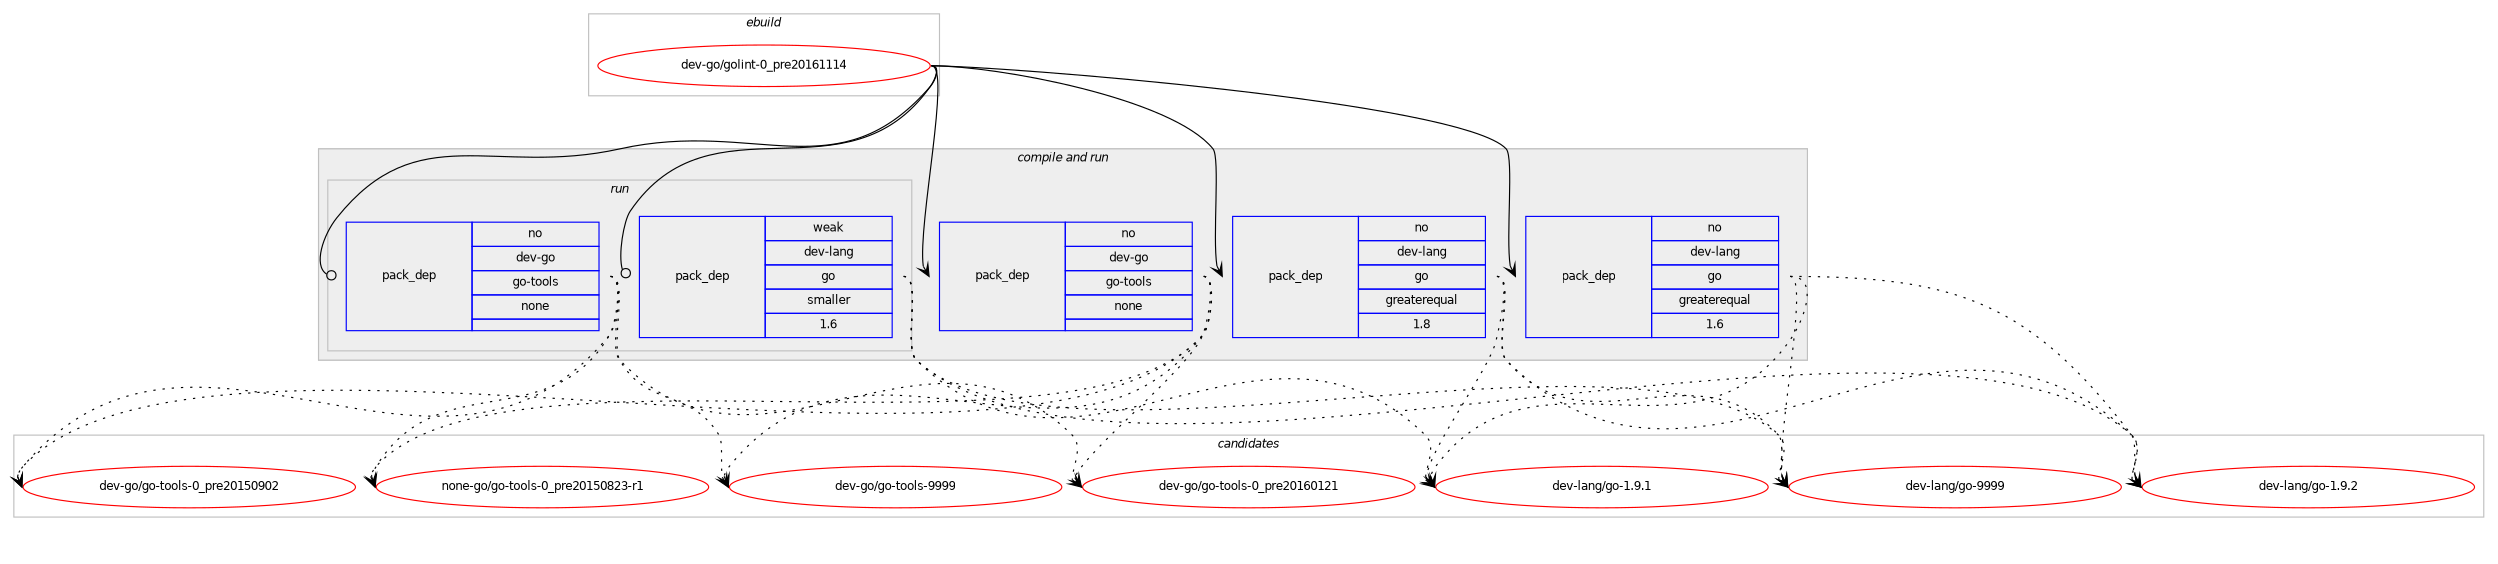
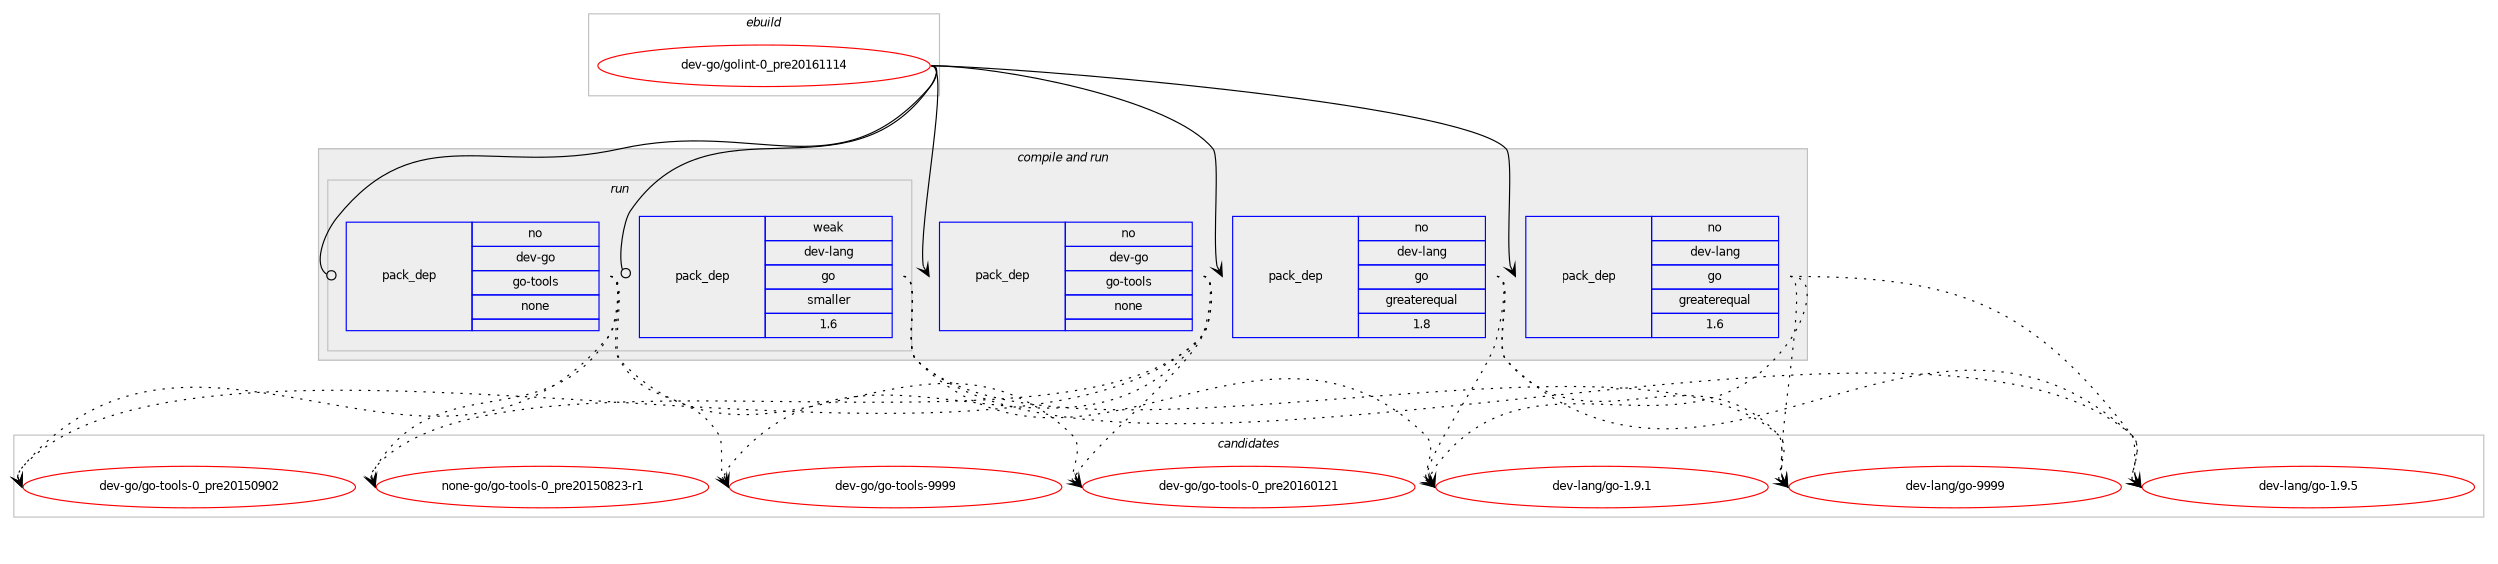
node "dev-lang/go-1.9.2": label "dev-lang/go-1.9.2" -> "dev-lang/go-1.9.5"
